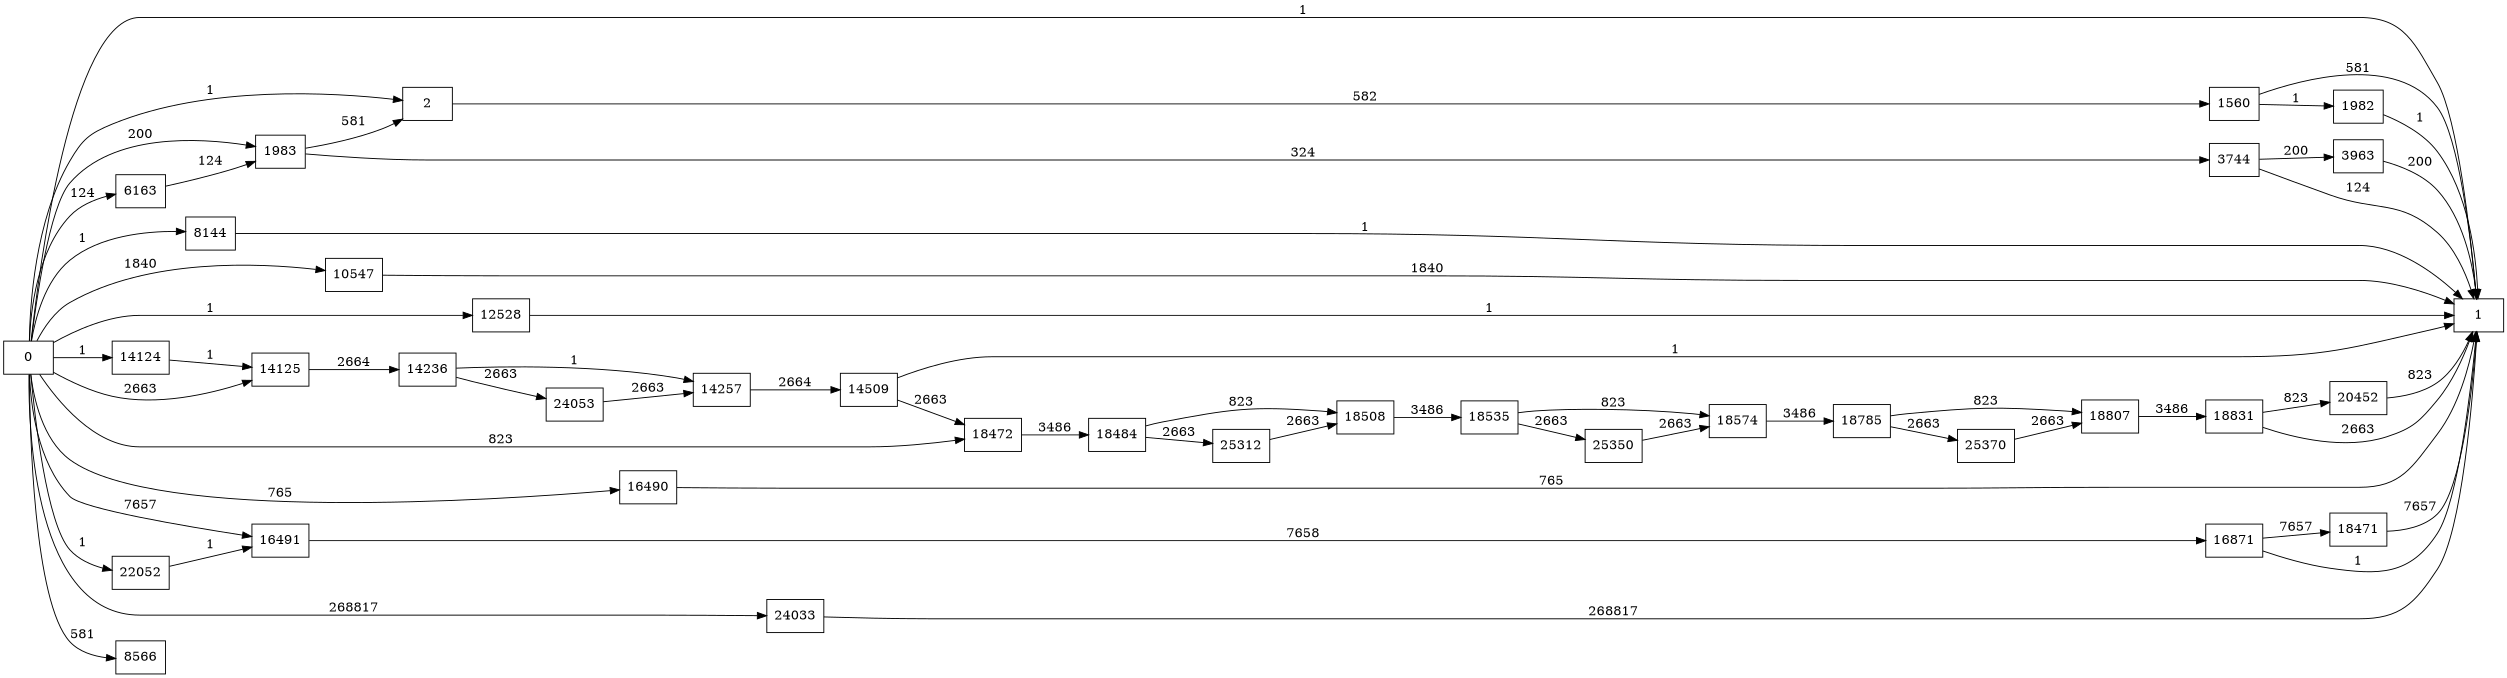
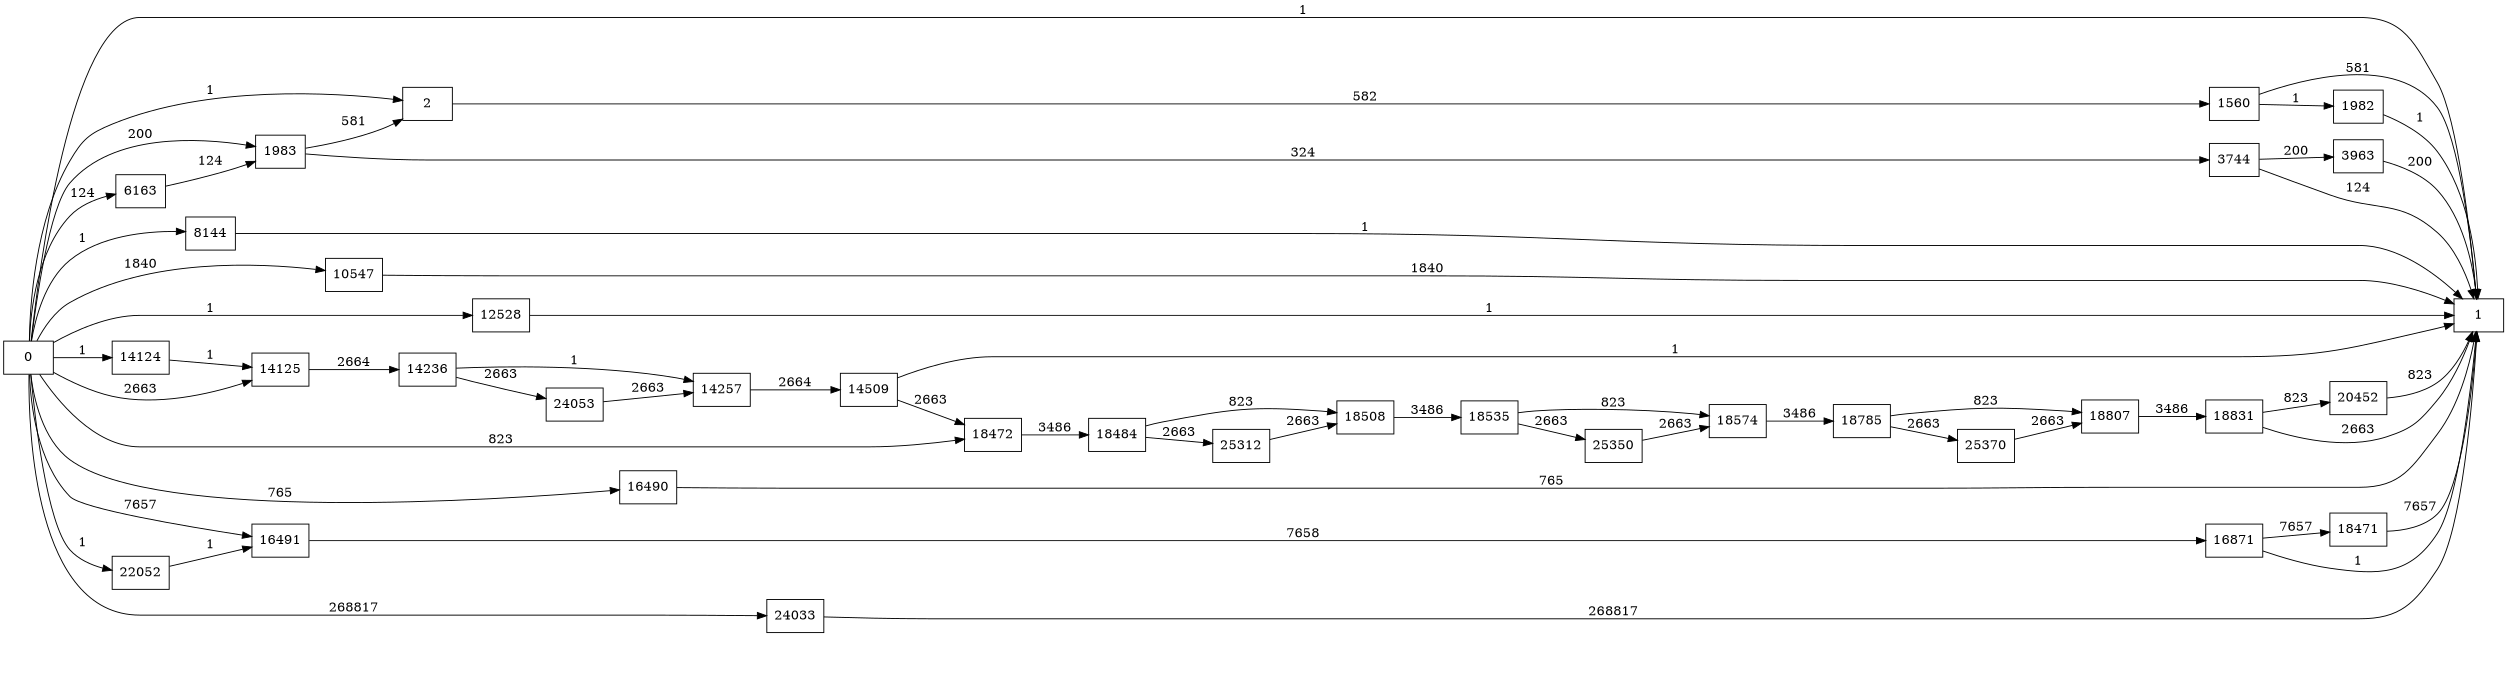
node "8566": removed
